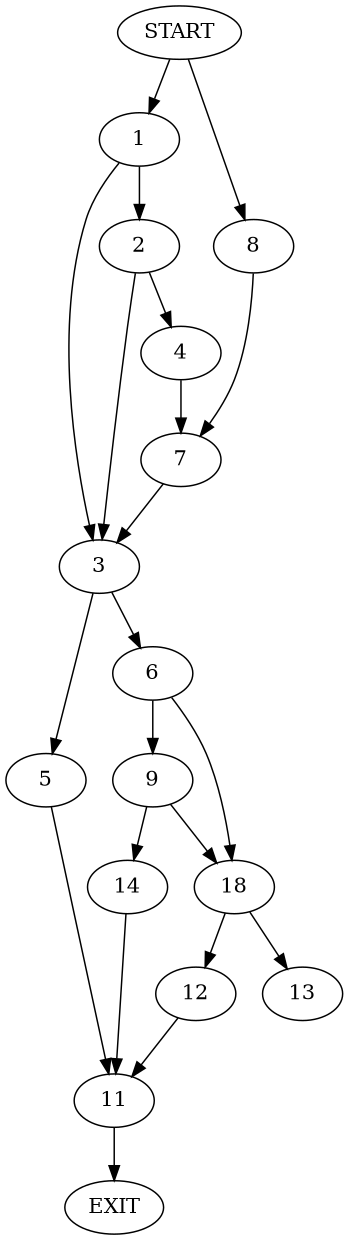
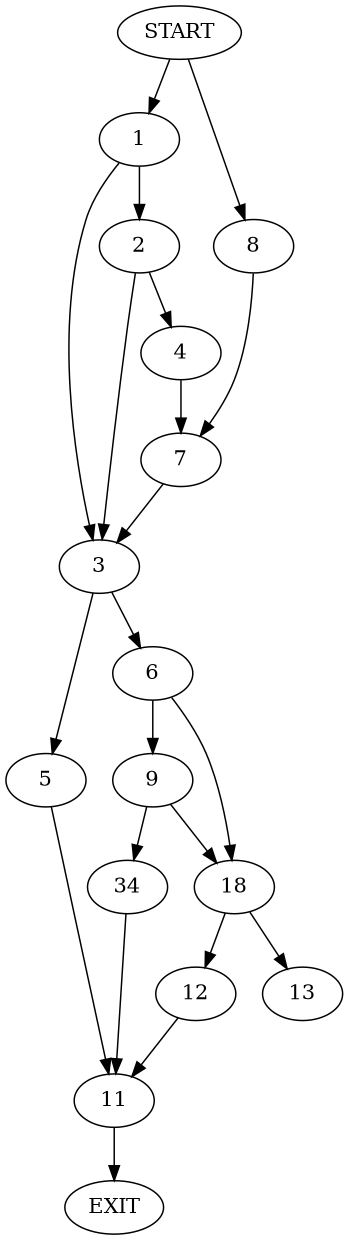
node "14": label "14" -> "34"
